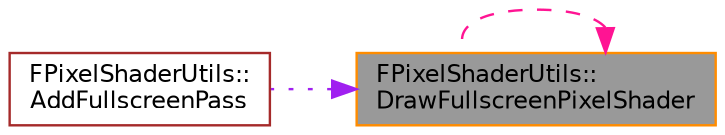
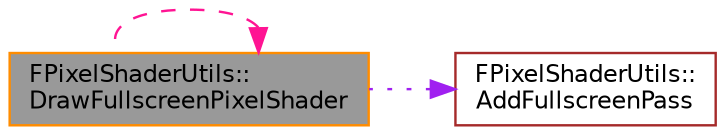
edge "FPixelShaderUtils:: AddFullscreenPass" -> "FPixelShaderUtils:: DrawFullscreenPixelShader": reversed
